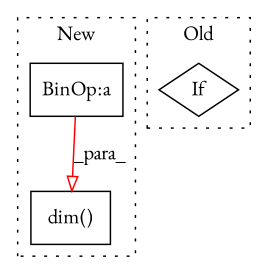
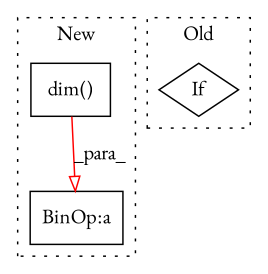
edge "BinOp:a" -> "dim()": reversed
